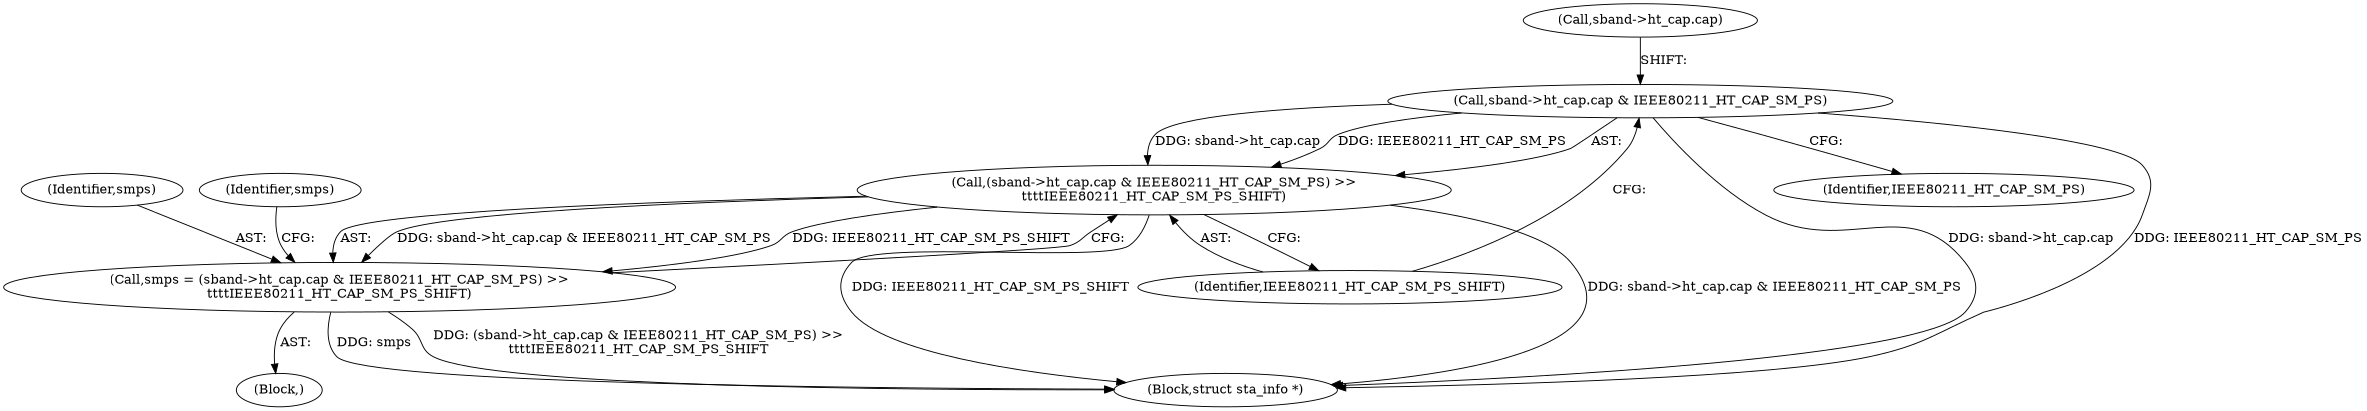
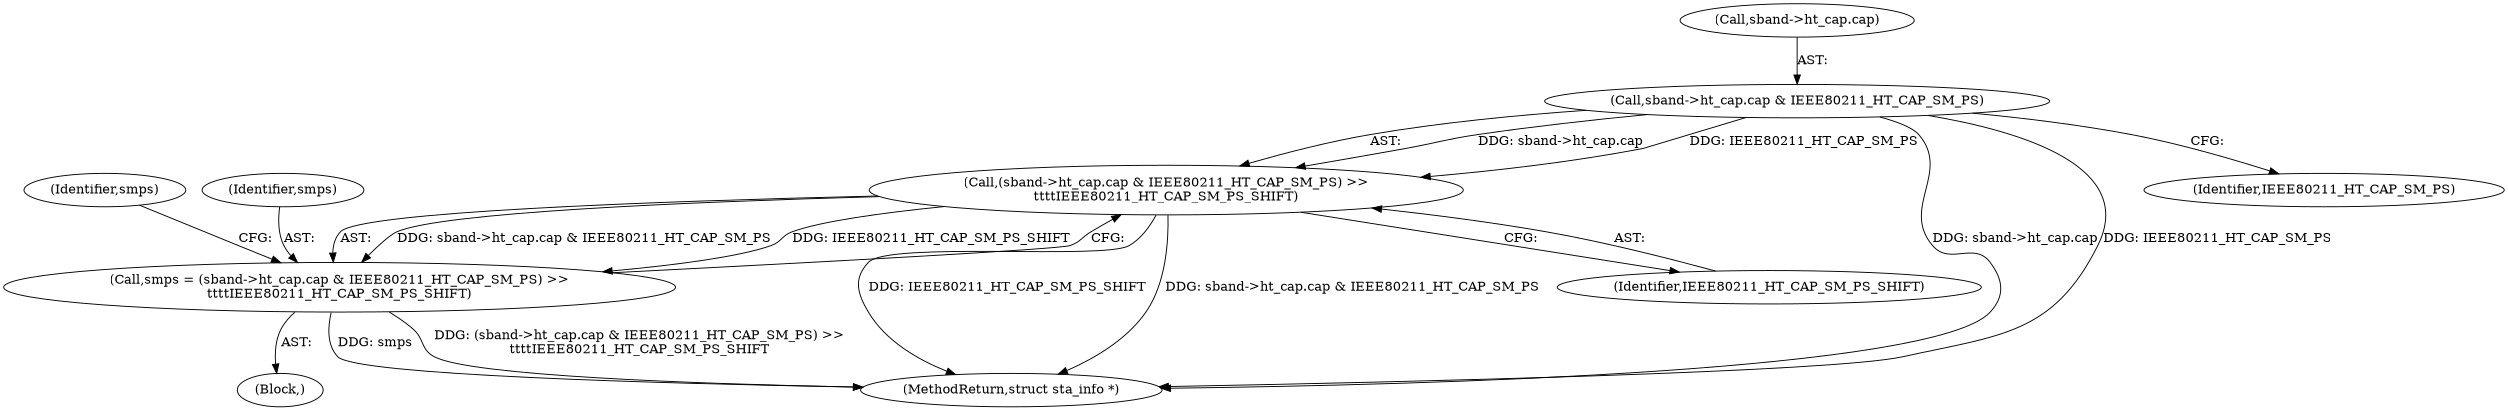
edge "(Call,sband->ht_cap.cap)" -> "(Call,sband->ht_cap.cap & IEEE80211_HT_CAP_SM_PS)": label "SHIFT: " -> "AST: "
edge "(Identifier,IEEE80211_HT_CAP_SM_PS_SHIFT)" -> "(Call,sband->ht_cap.cap & IEEE80211_HT_CAP_SM_PS)": removed, label "CFG:"
node "(Block,struct sta_info *)": label "(Block,struct sta_info *)" -> "(MethodReturn,struct sta_info *)"
